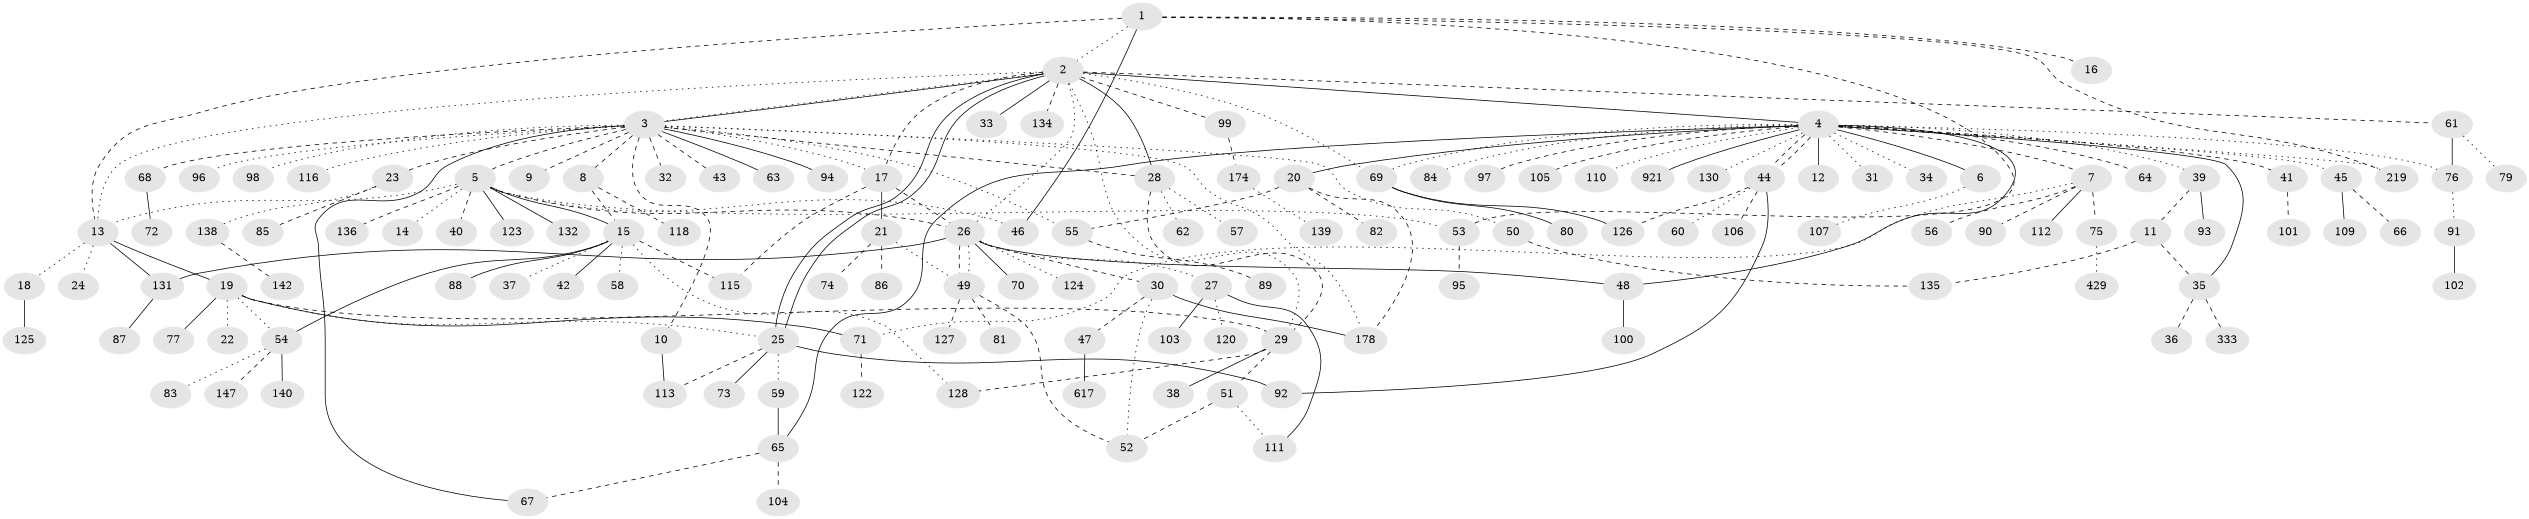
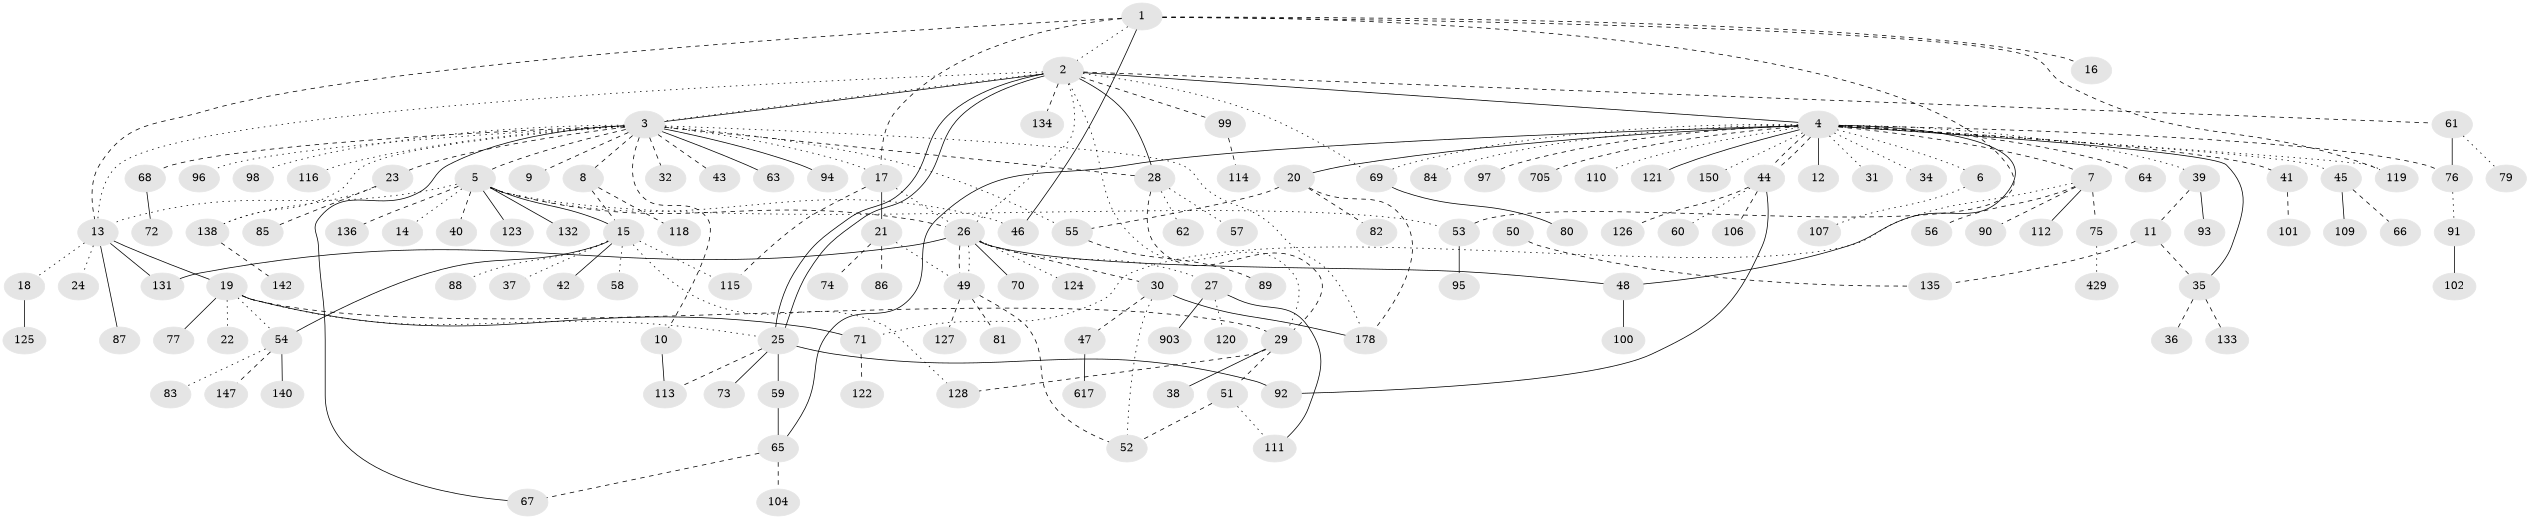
edge "2" -- "17": now "1" -- "17"
node "33": removed
edge "4" -- "76": style dotted -> dashed
edge "3" -- "50": now "3" -- "138"
edge "4" -- "6": style solid -> dotted
node "174": label "174" -> "114"
node "105": label "105" -> "705"
node "921": label "921" -> "121"
node "130": label "130" -> "150"
node "219": label "219" -> "119"
edge "17" -- "26": style dashed -> dotted
edge "69" -- "126": removed
node "139": removed
edge "53" -- "95": style dashed -> solid
edge "15" -- "115": style dashed -> dotted
edge "15" -- "88": style solid -> dotted
edge "131" -- "87": now "13" -- "87"
node "103": label "103" -> "903"
node "333": label "333" -> "133"
edge "25" -- "59": style dotted -> solid
